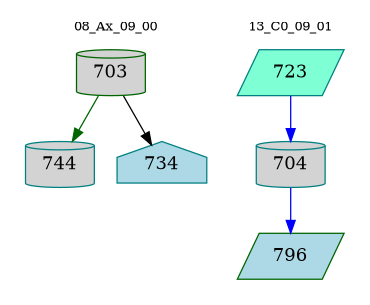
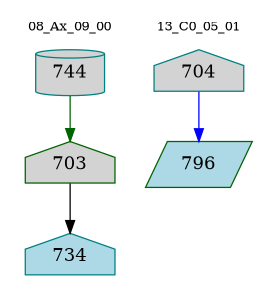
cluster "13_C0_09_01": label "13_C0_09_01" -> "13_C0_05_01"
node "703": shape cylinder -> house
node "723": removed
edge "703" -> "744": reversed
node "704": shape cylinder -> house
